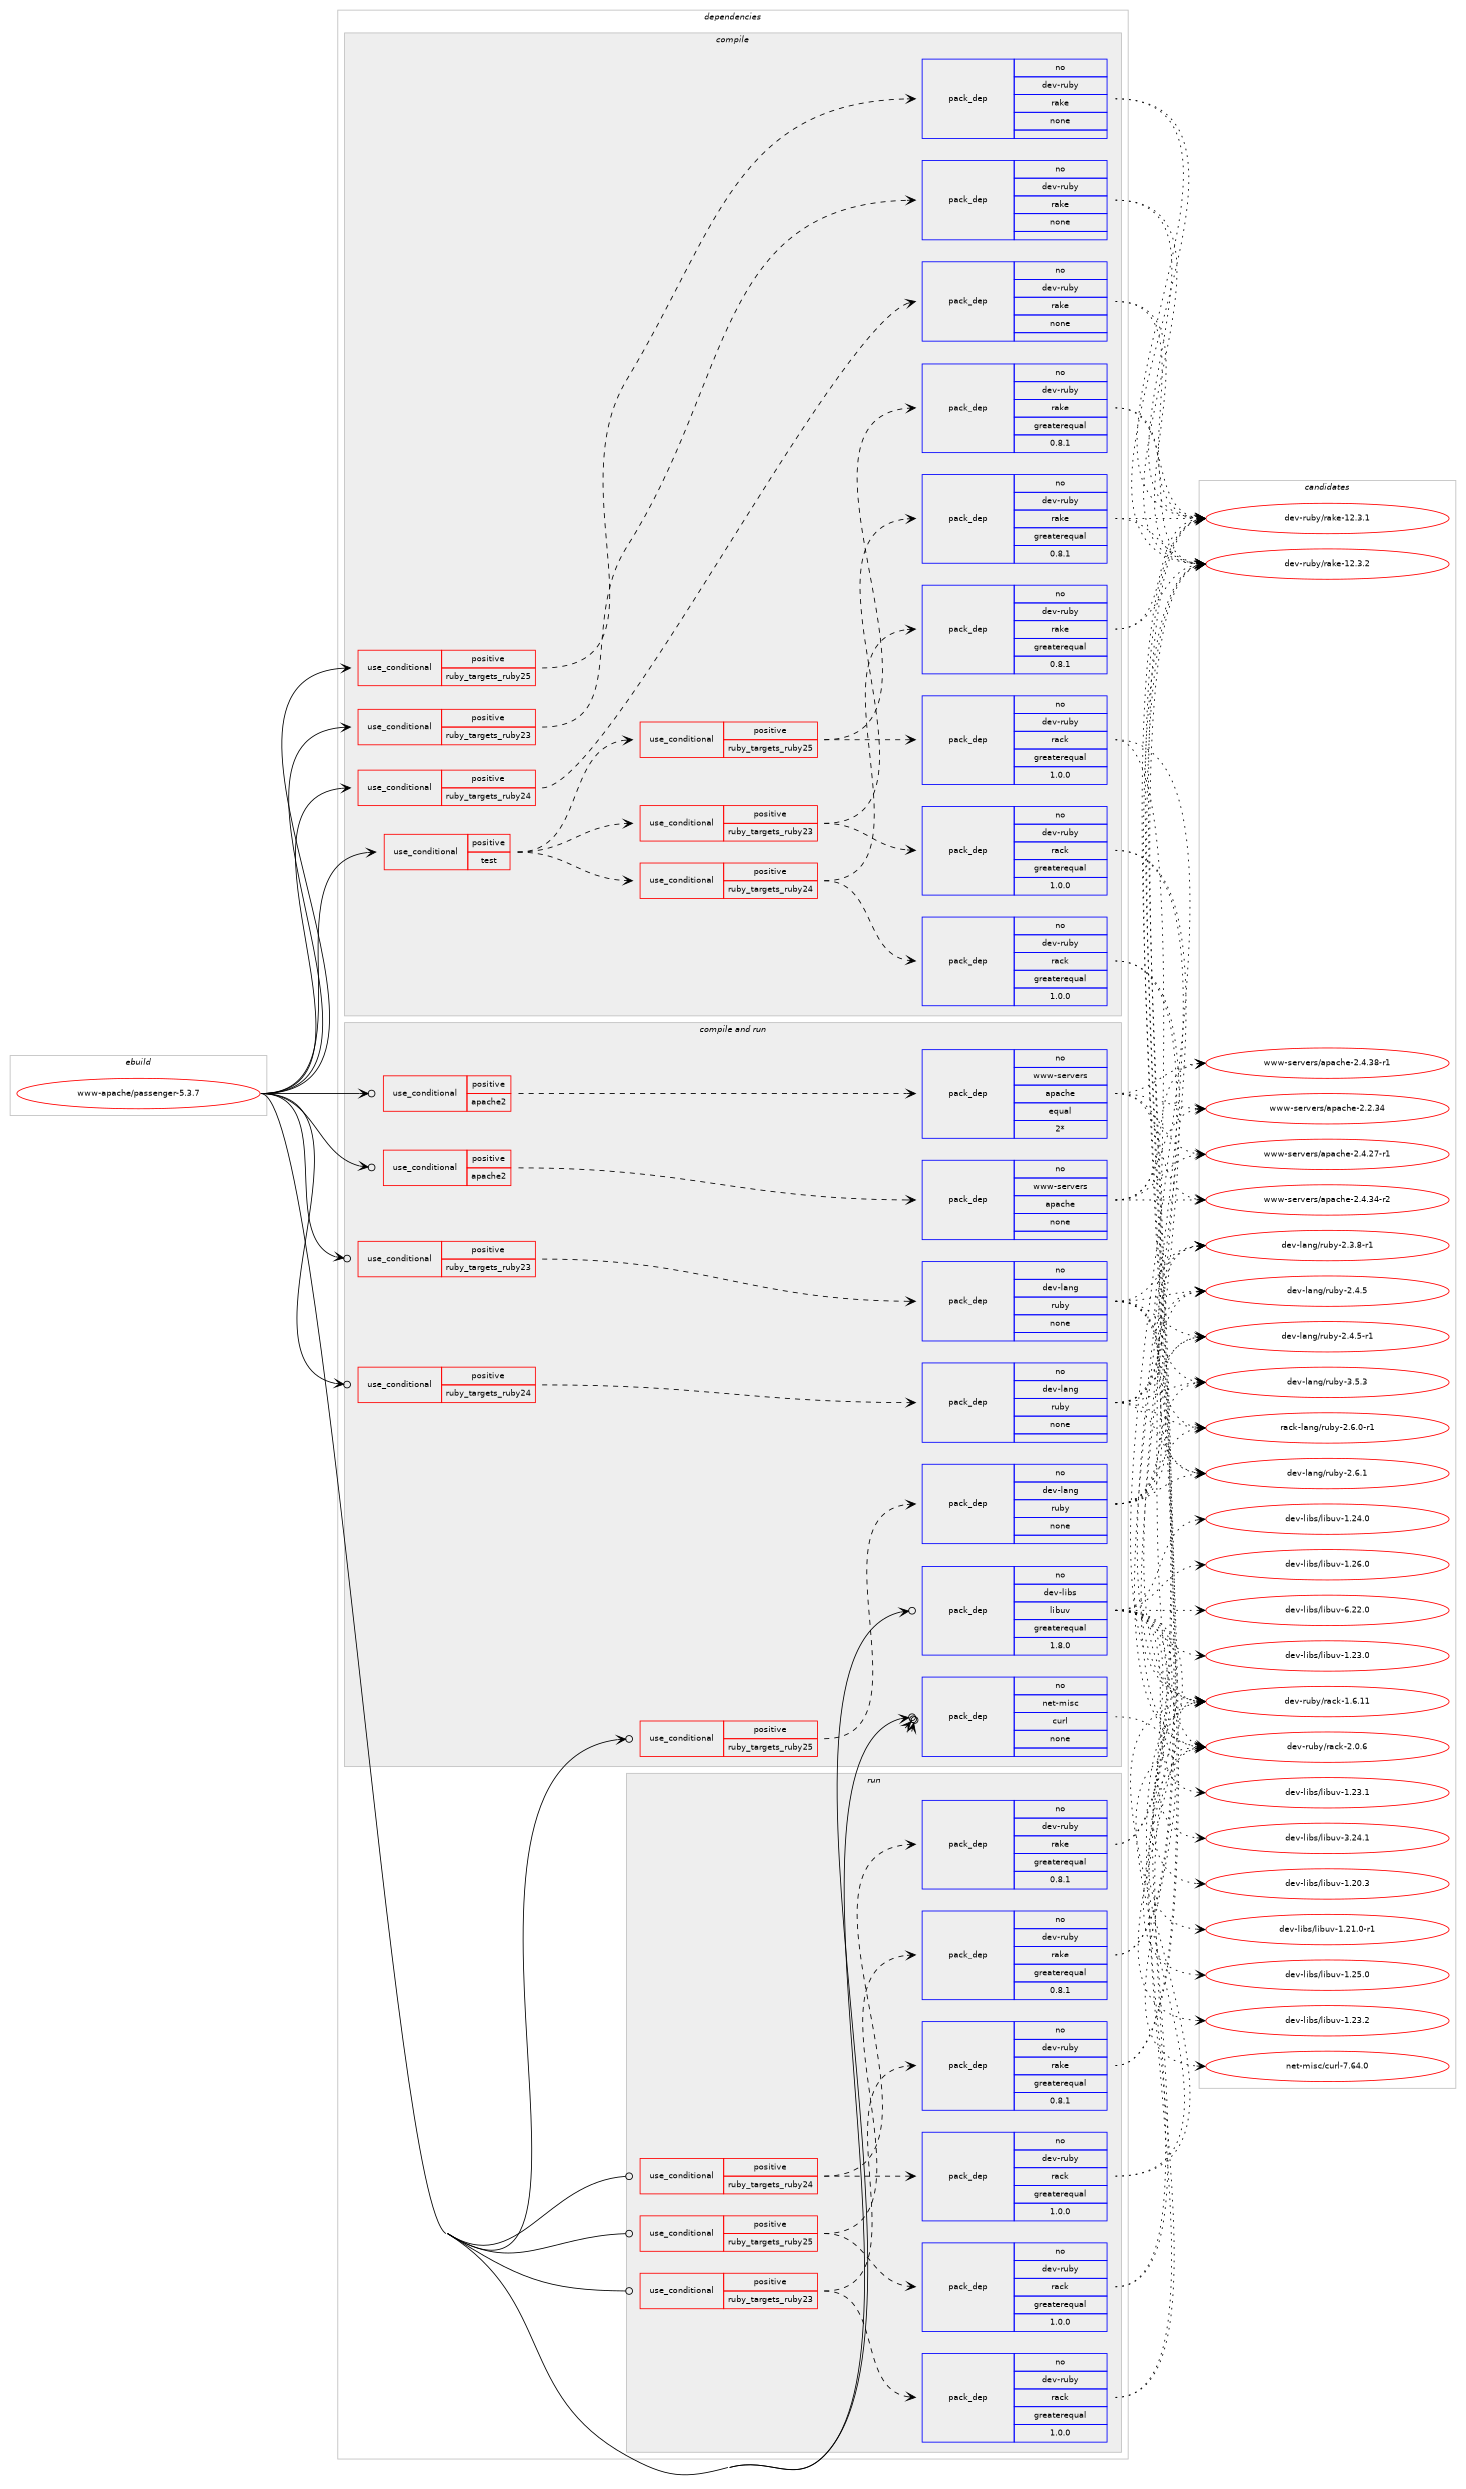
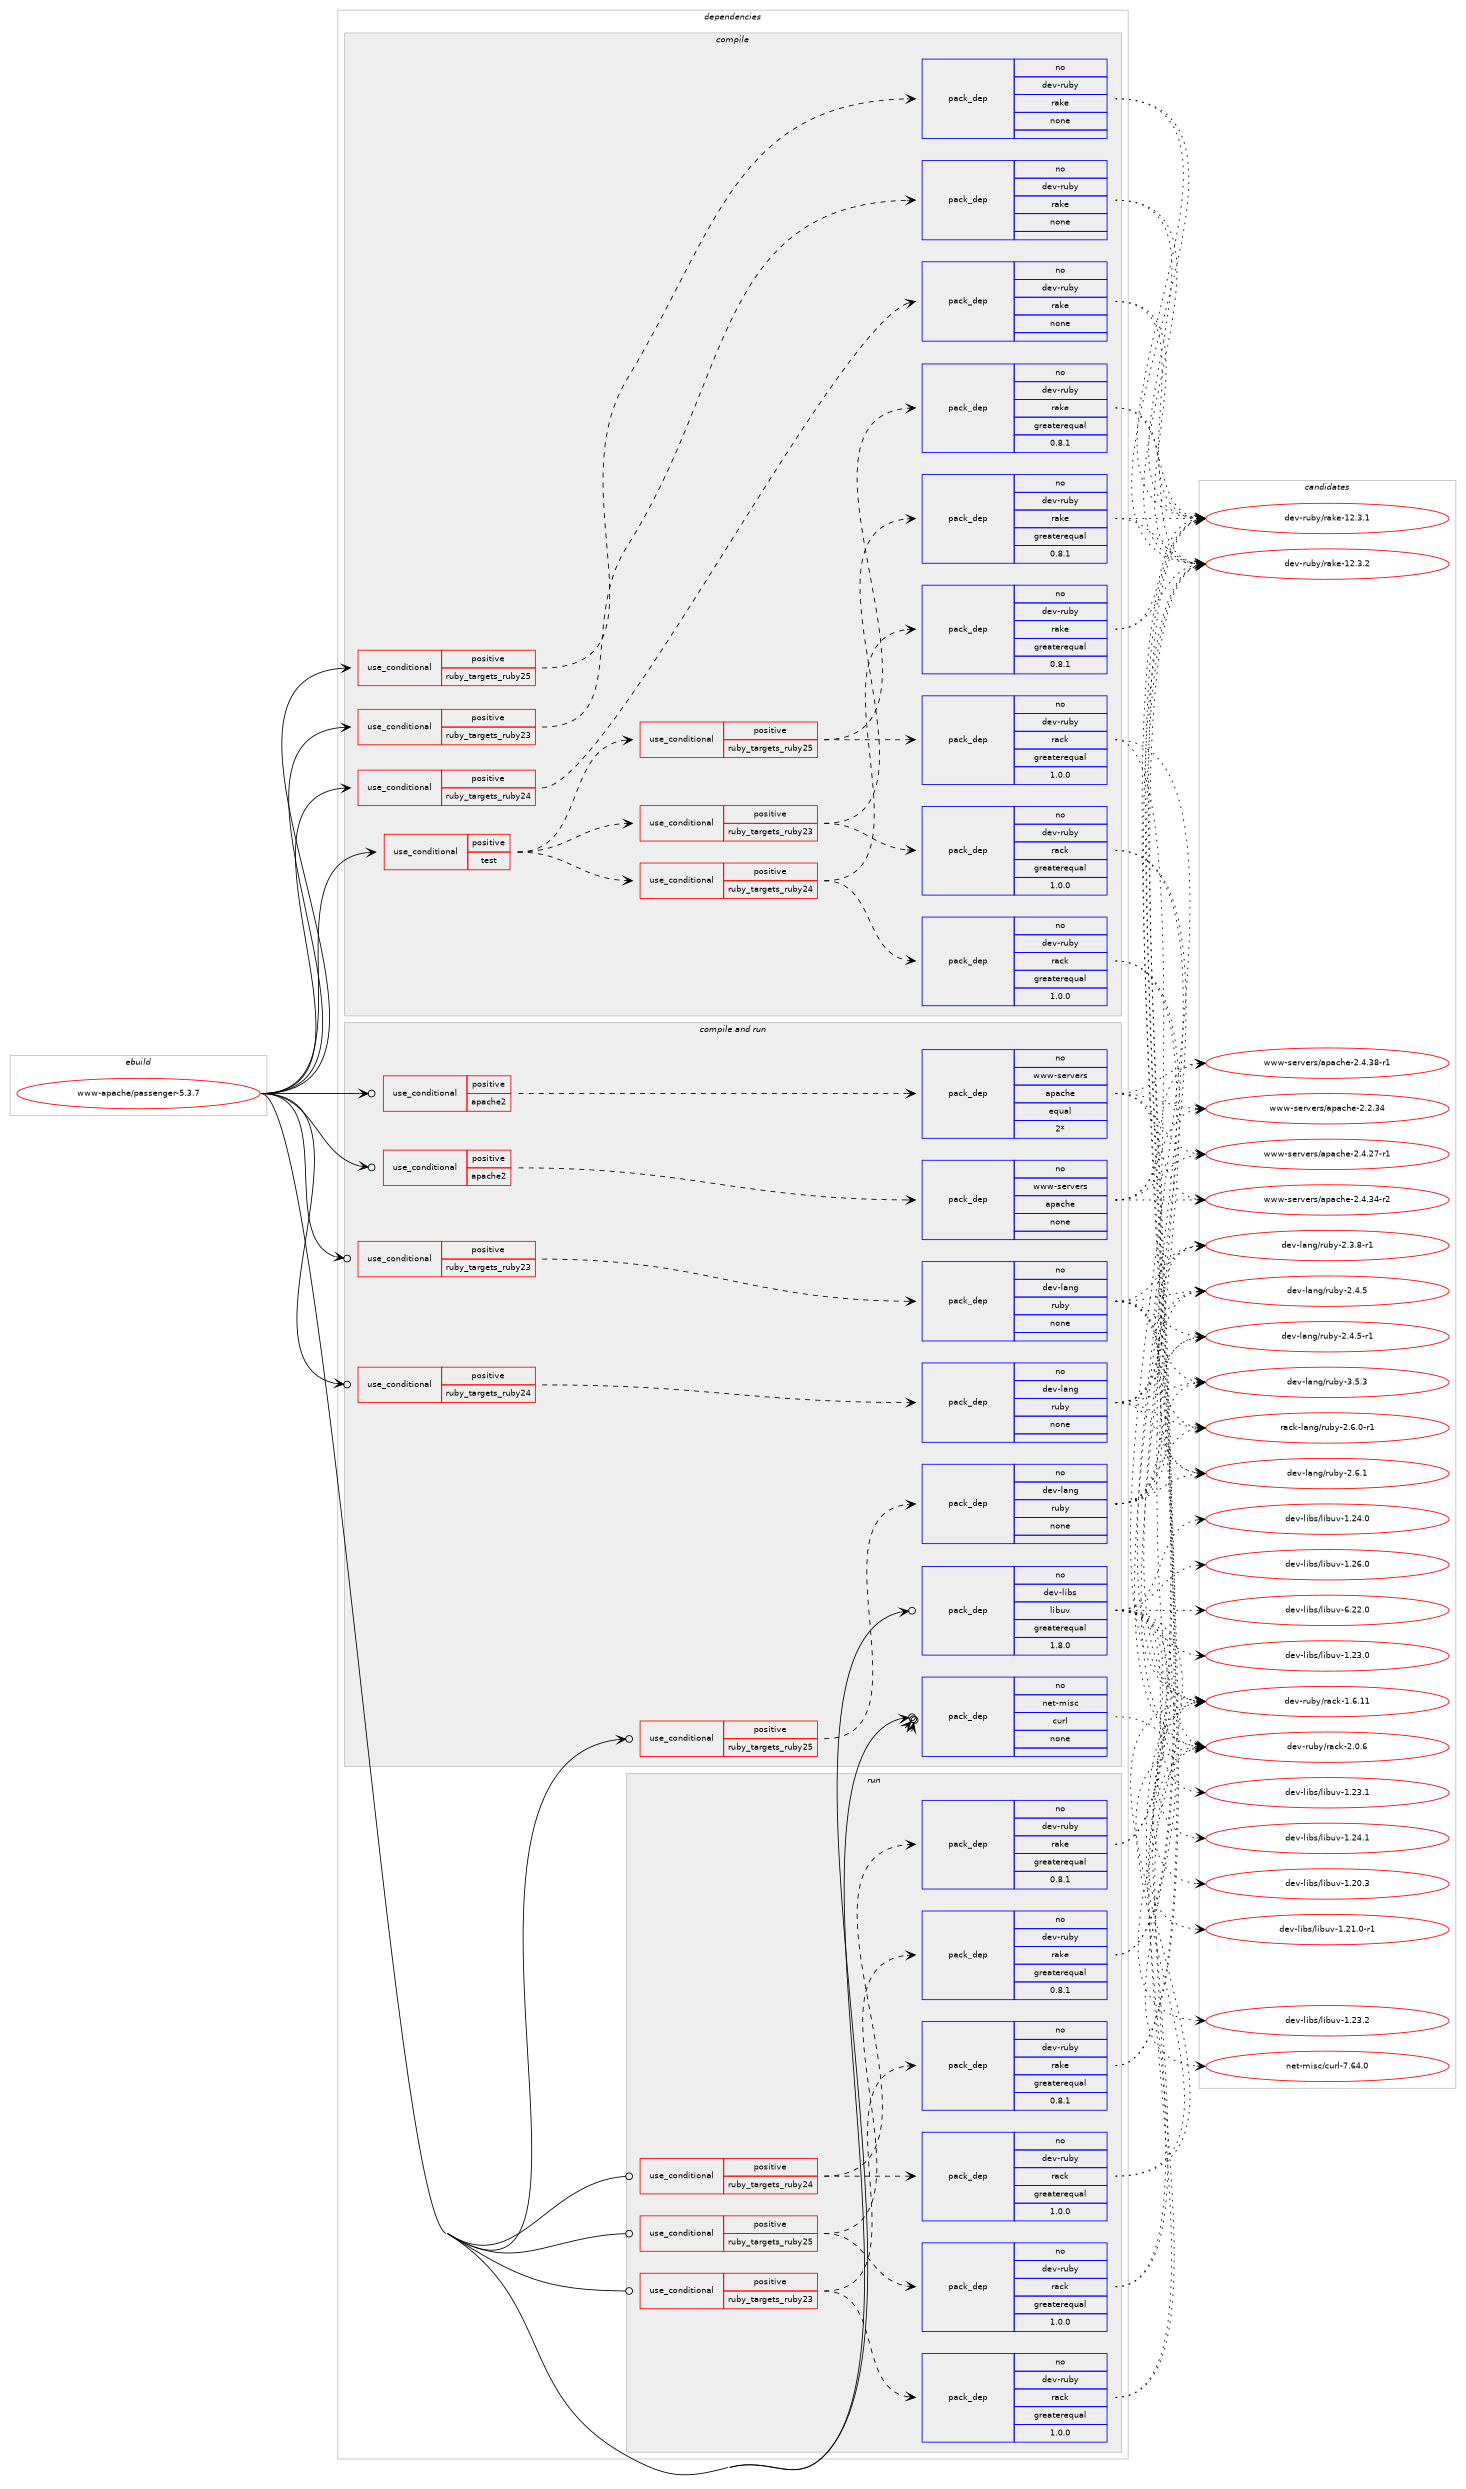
node "dev-libs/libuv-3.24.1": label "dev-libs/libuv-3.24.1" -> "dev-libs/libuv-1.24.1"
node "dev-libs/libuv-1.25.0": removed
